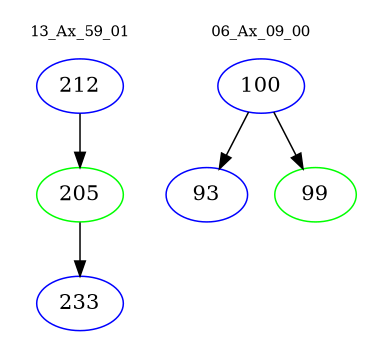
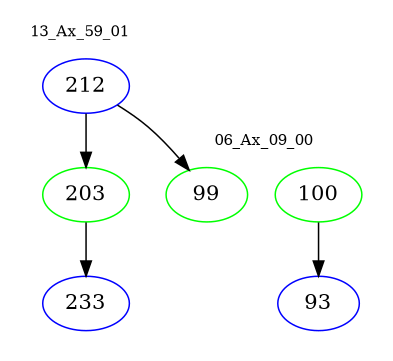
node "100": color blue -> green
edge "100" -> "99": now "212" -> "99"
node "205": label "205" -> "203"
